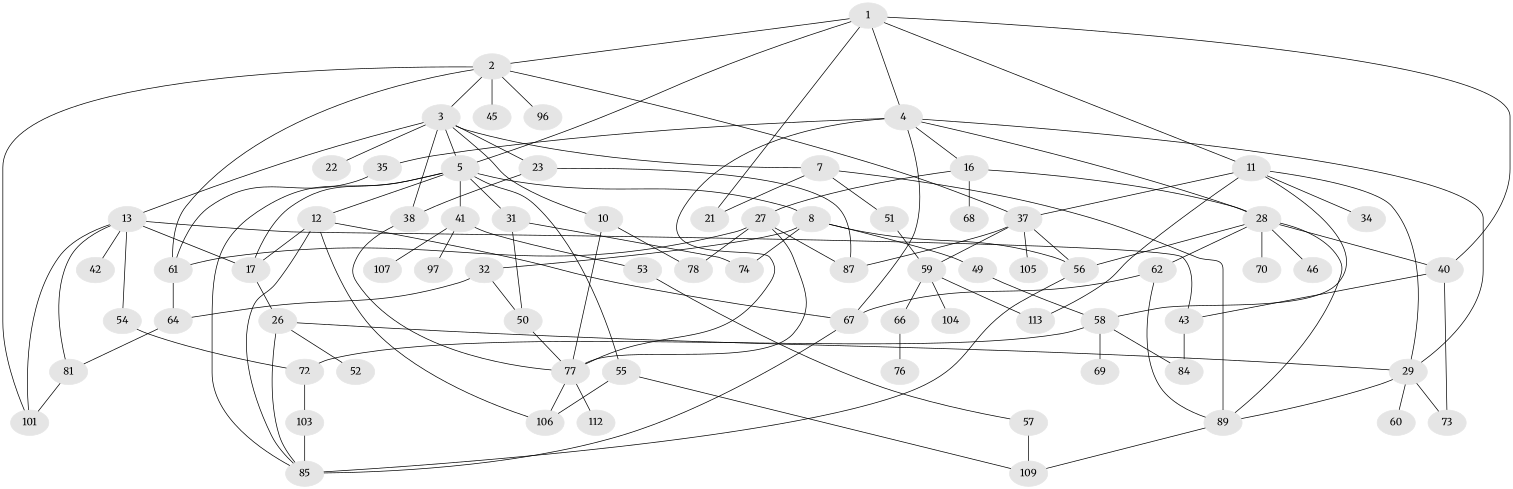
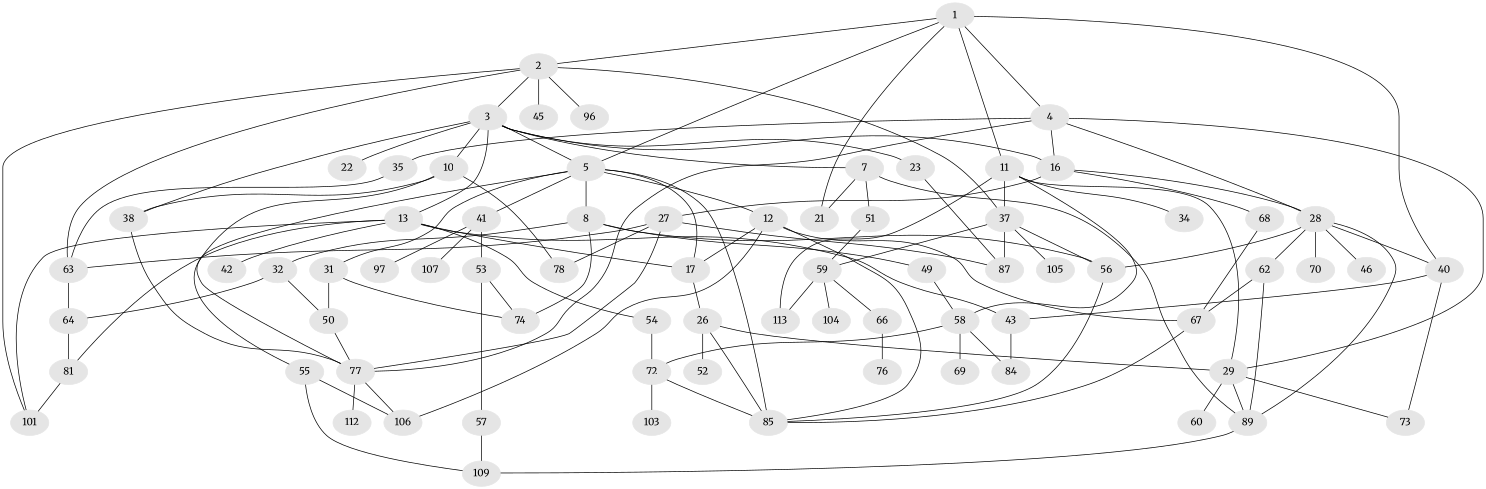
edge "3" -- "16": added
edge "23" -- "38": now "10" -- "38"
edge "4" -- "67": now "68" -- "67"
node "61": label "61" -> "63"
edge "53" -- "74": added
edge "103" -- "85": now "72" -- "85"
